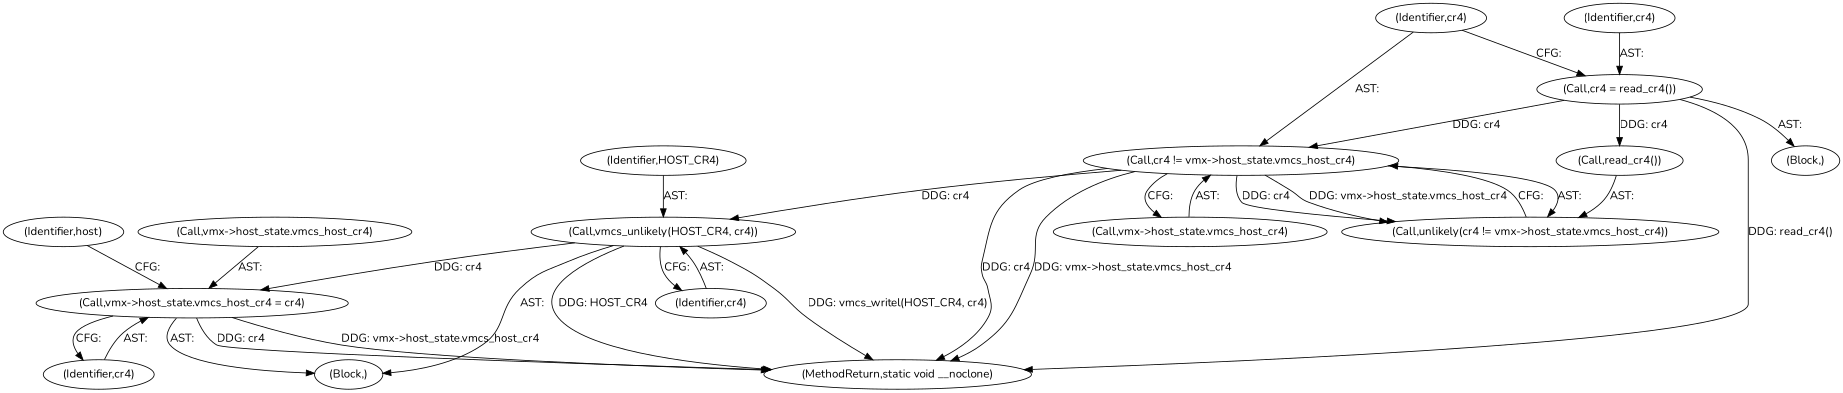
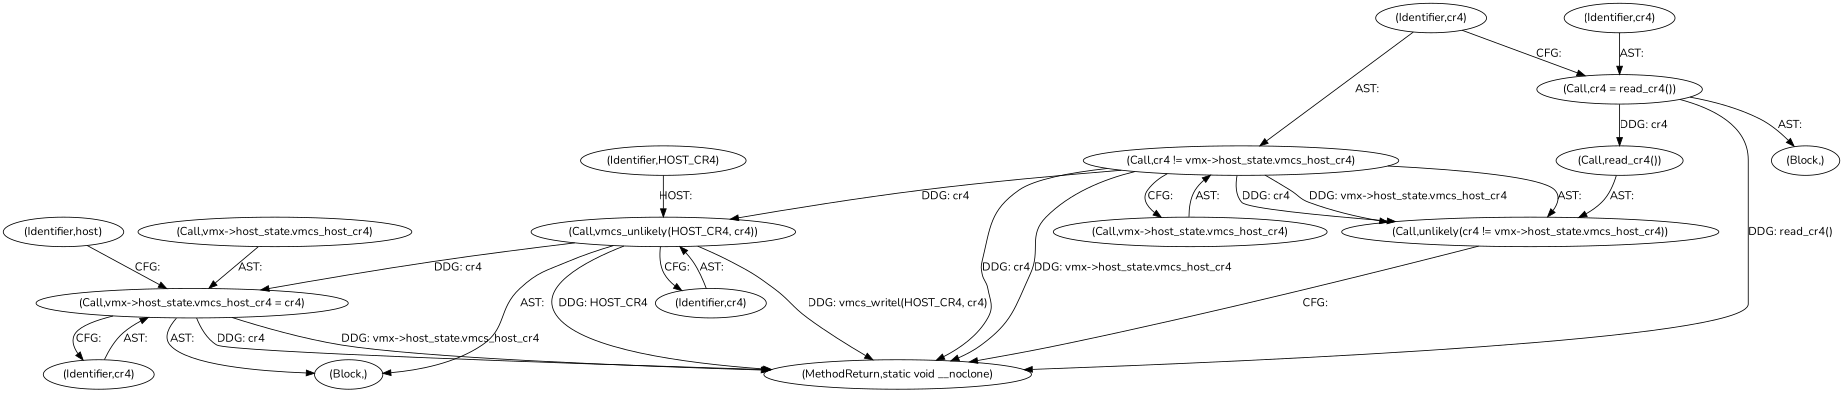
edge "(Call,cr4 = read_cr4())" -> "(Call,cr4 != vmx->host_state.vmcs_host_cr4)": removed, label "DDG: cr4"
edge "(Call,unlikely(cr4 != vmx->host_state.vmcs_host_cr4))" -> "(Call,cr4 != vmx->host_state.vmcs_host_cr4)": now "(Call,unlikely(cr4 != vmx->host_state.vmcs_host_cr4))" -> "(MethodReturn,static void __noclone)"
edge "(Identifier,HOST_CR4)" -> "(Call,vmcs_unlikely(HOST_CR4, cr4))": label "AST: " -> "HOST: "
